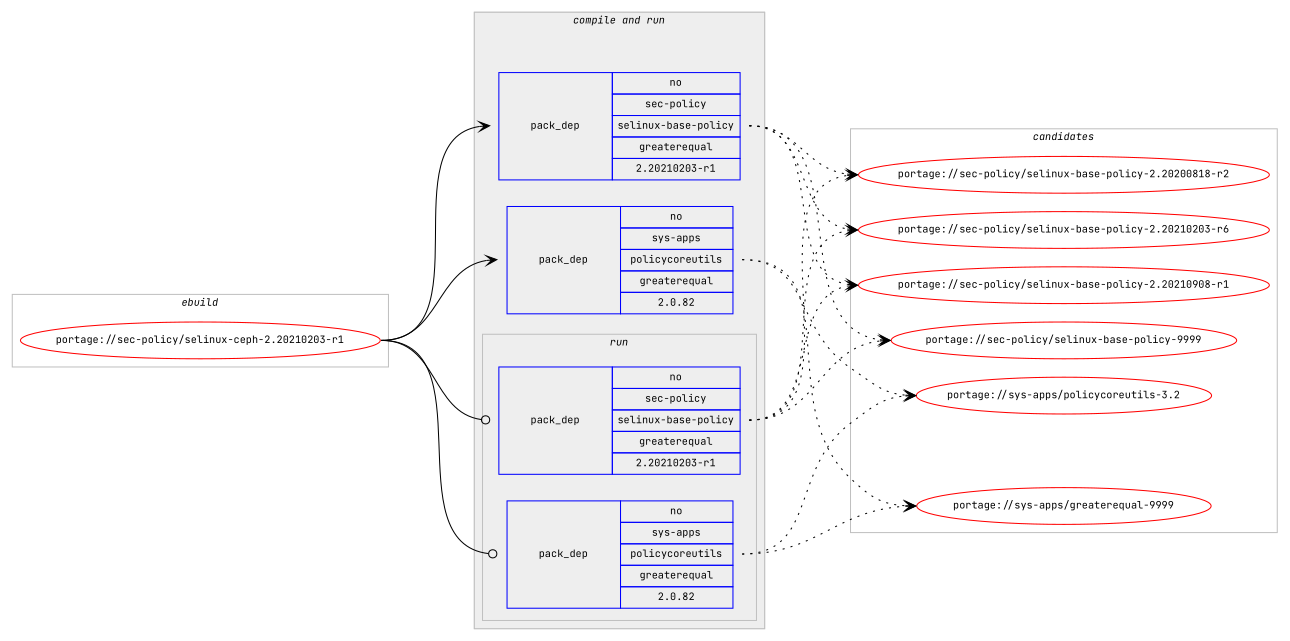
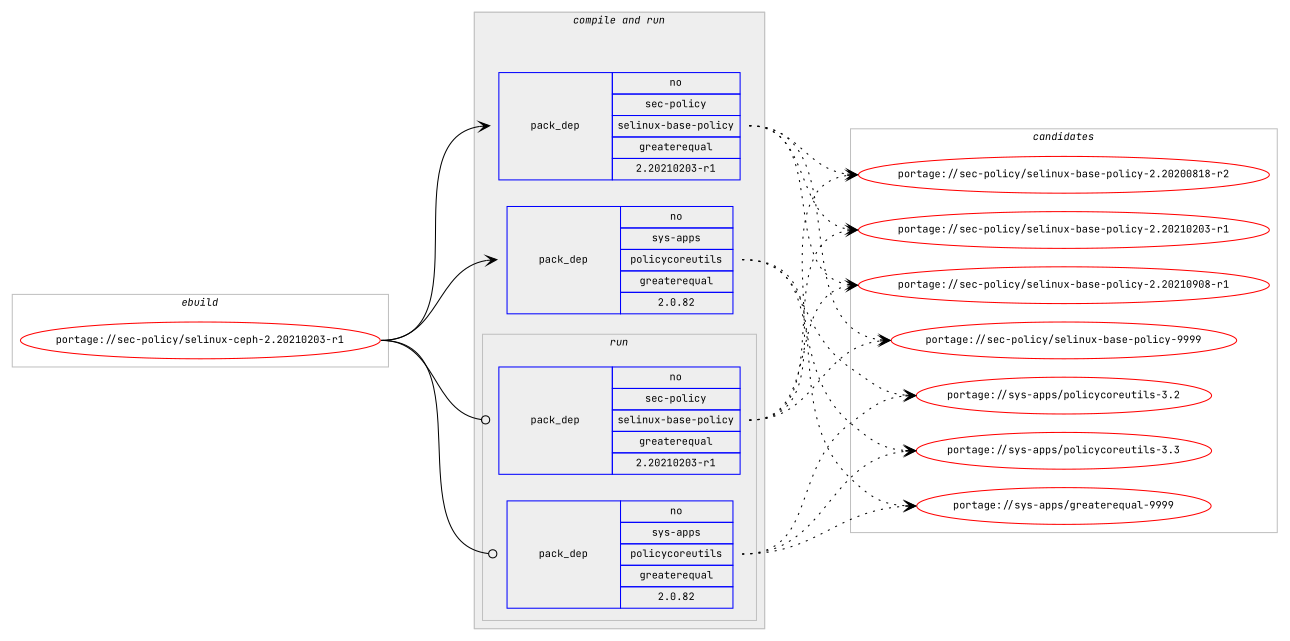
node "portage://sec-policy/selinux-base-policy-2.20210203-r6": label "portage://sec-policy/selinux-base-policy-2.20210203-r6" -> "portage://sec-policy/selinux-base-policy-2.20210203-r1"
node "portage://sys-apps/policycoreutils-3.3": added
